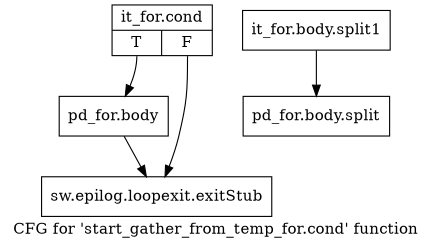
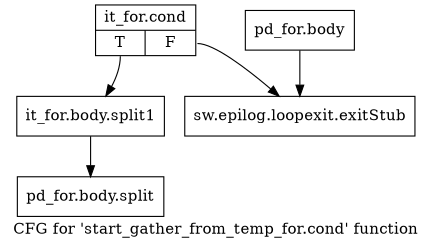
edge "it_for.cond" -> "pd_for.body": now "it_for.cond" -> "it_for.body.split1"
